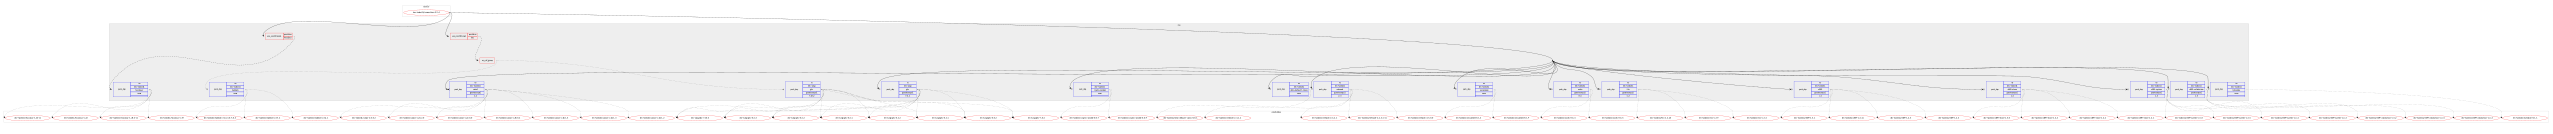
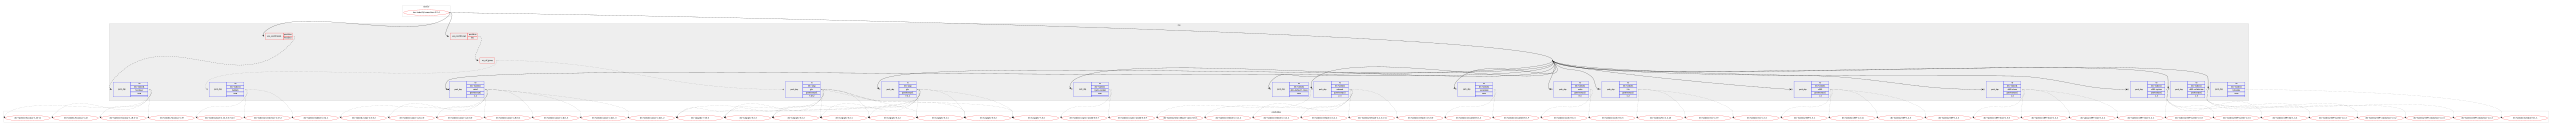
node "dev-haskell/haddock-2.14.3.0.7.8.3": label "dev-haskell/haddock-2.14.3.0.7.8.3" -> "dev-haskell/pack-2.14.3.0.7.8.3"
node "dev-haskell/haddock-2.17.2": label "dev-haskell/haddock-2.17.2" -> "dev-haskell/connection-2.17.2"
node "dev-haskell/network-2.4.2.2": added
node "dev-haskell/x509-store-1.6.2": label "dev-haskell/x509-store-1.6.2" -> "dev-group/x509-store-1.6.2"
node "dev-haskell/x509-system-1.6.4": label "dev-haskell/x509-system-1.6.4" -> "dev-haskell/x509-dep-1.6.4"
